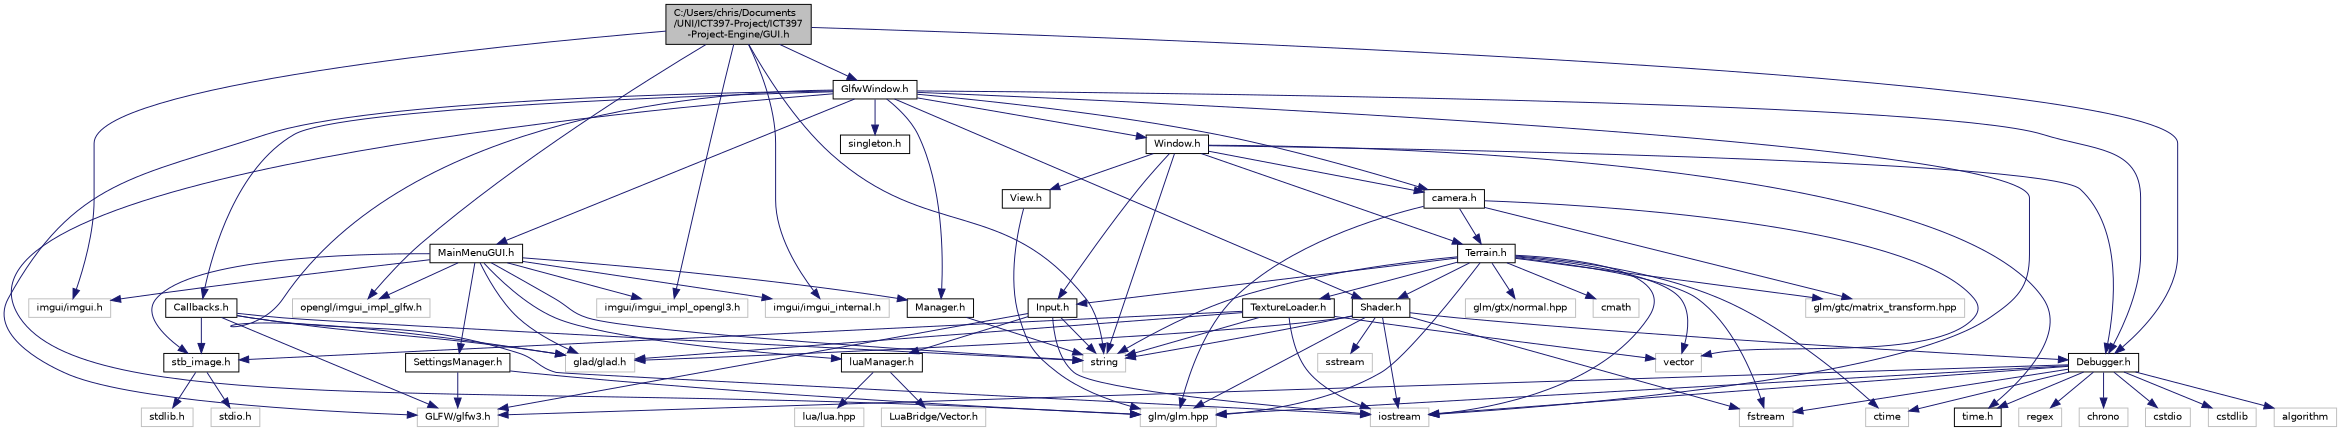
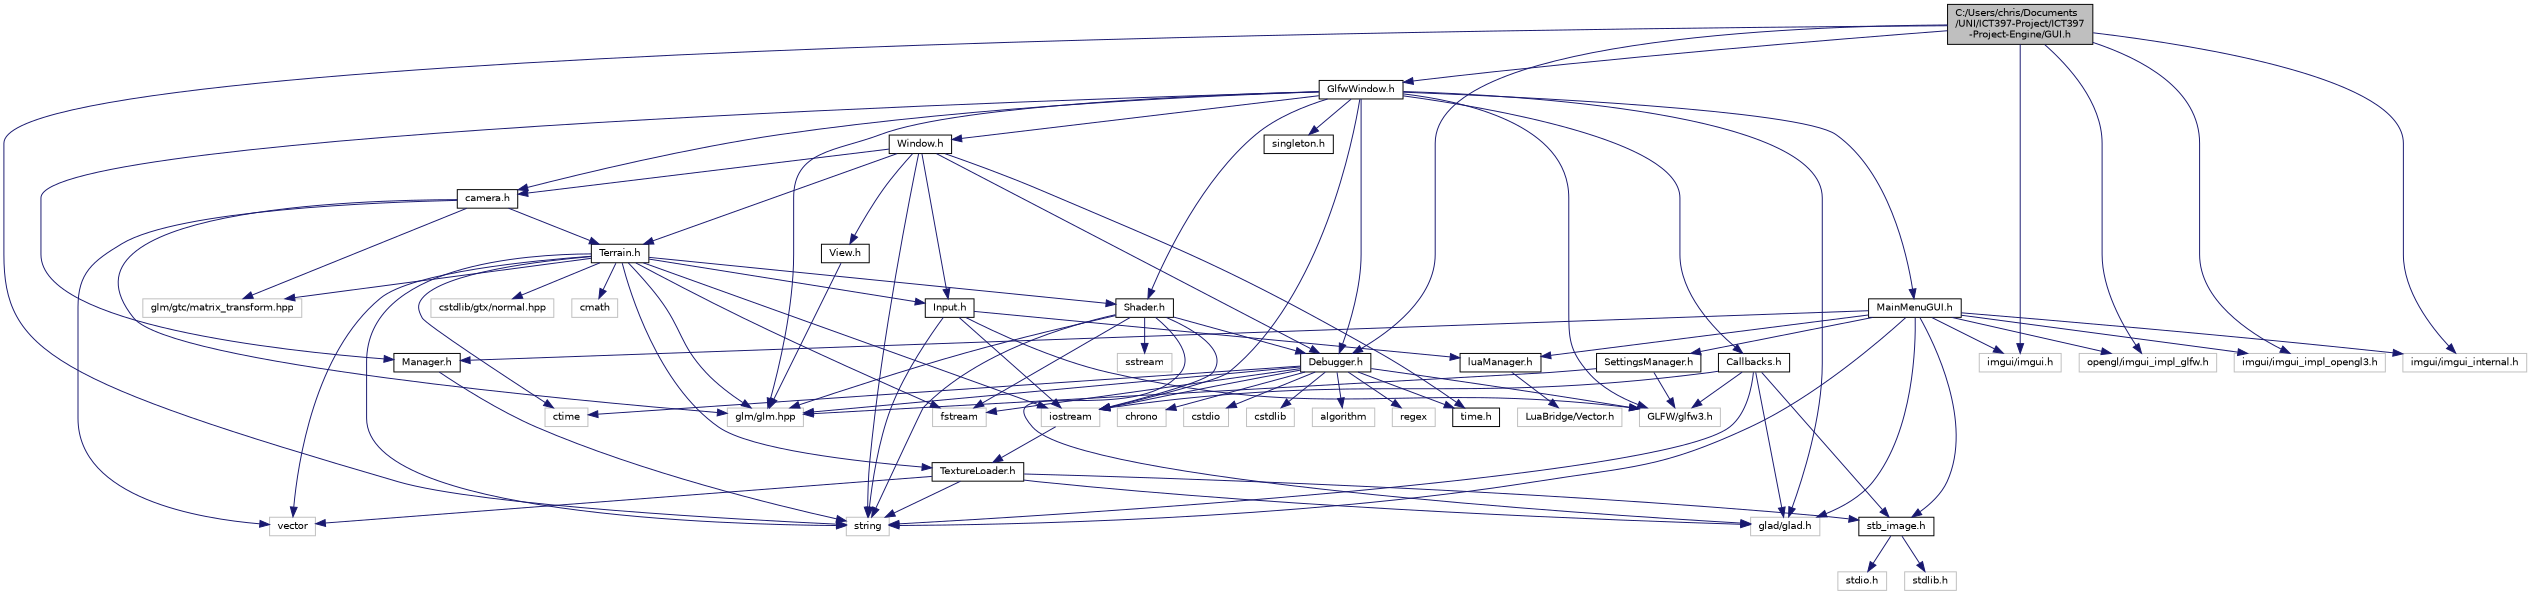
node "glm/gtx/normal.hpp": label "glm/gtx/normal.hpp" -> "cstdlib/gtx/normal.hpp"
edge "TextureLoader.h" -> "iostream": reversed
node "lua/lua.hpp": removed
